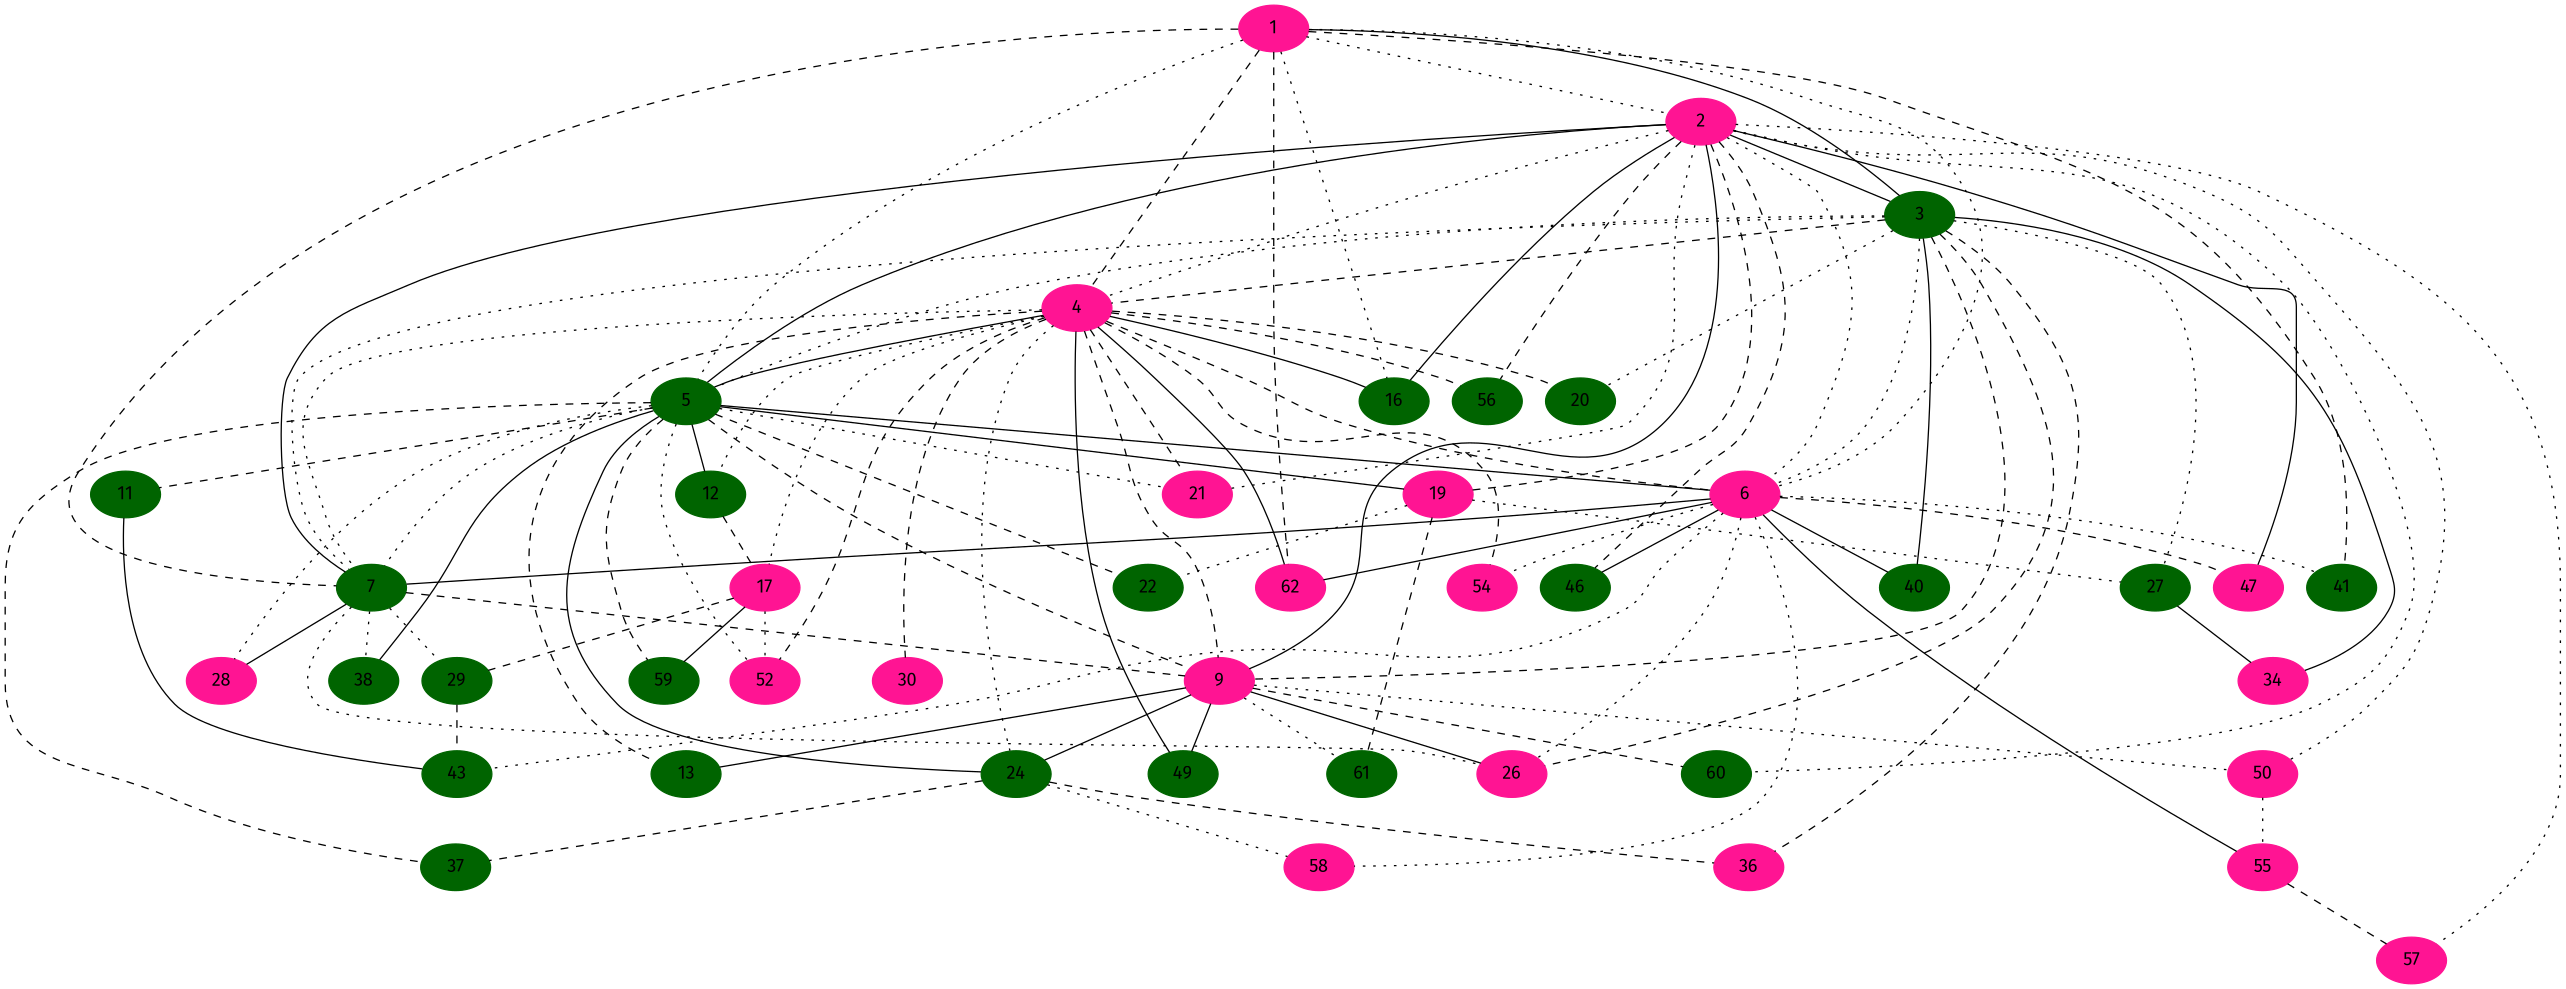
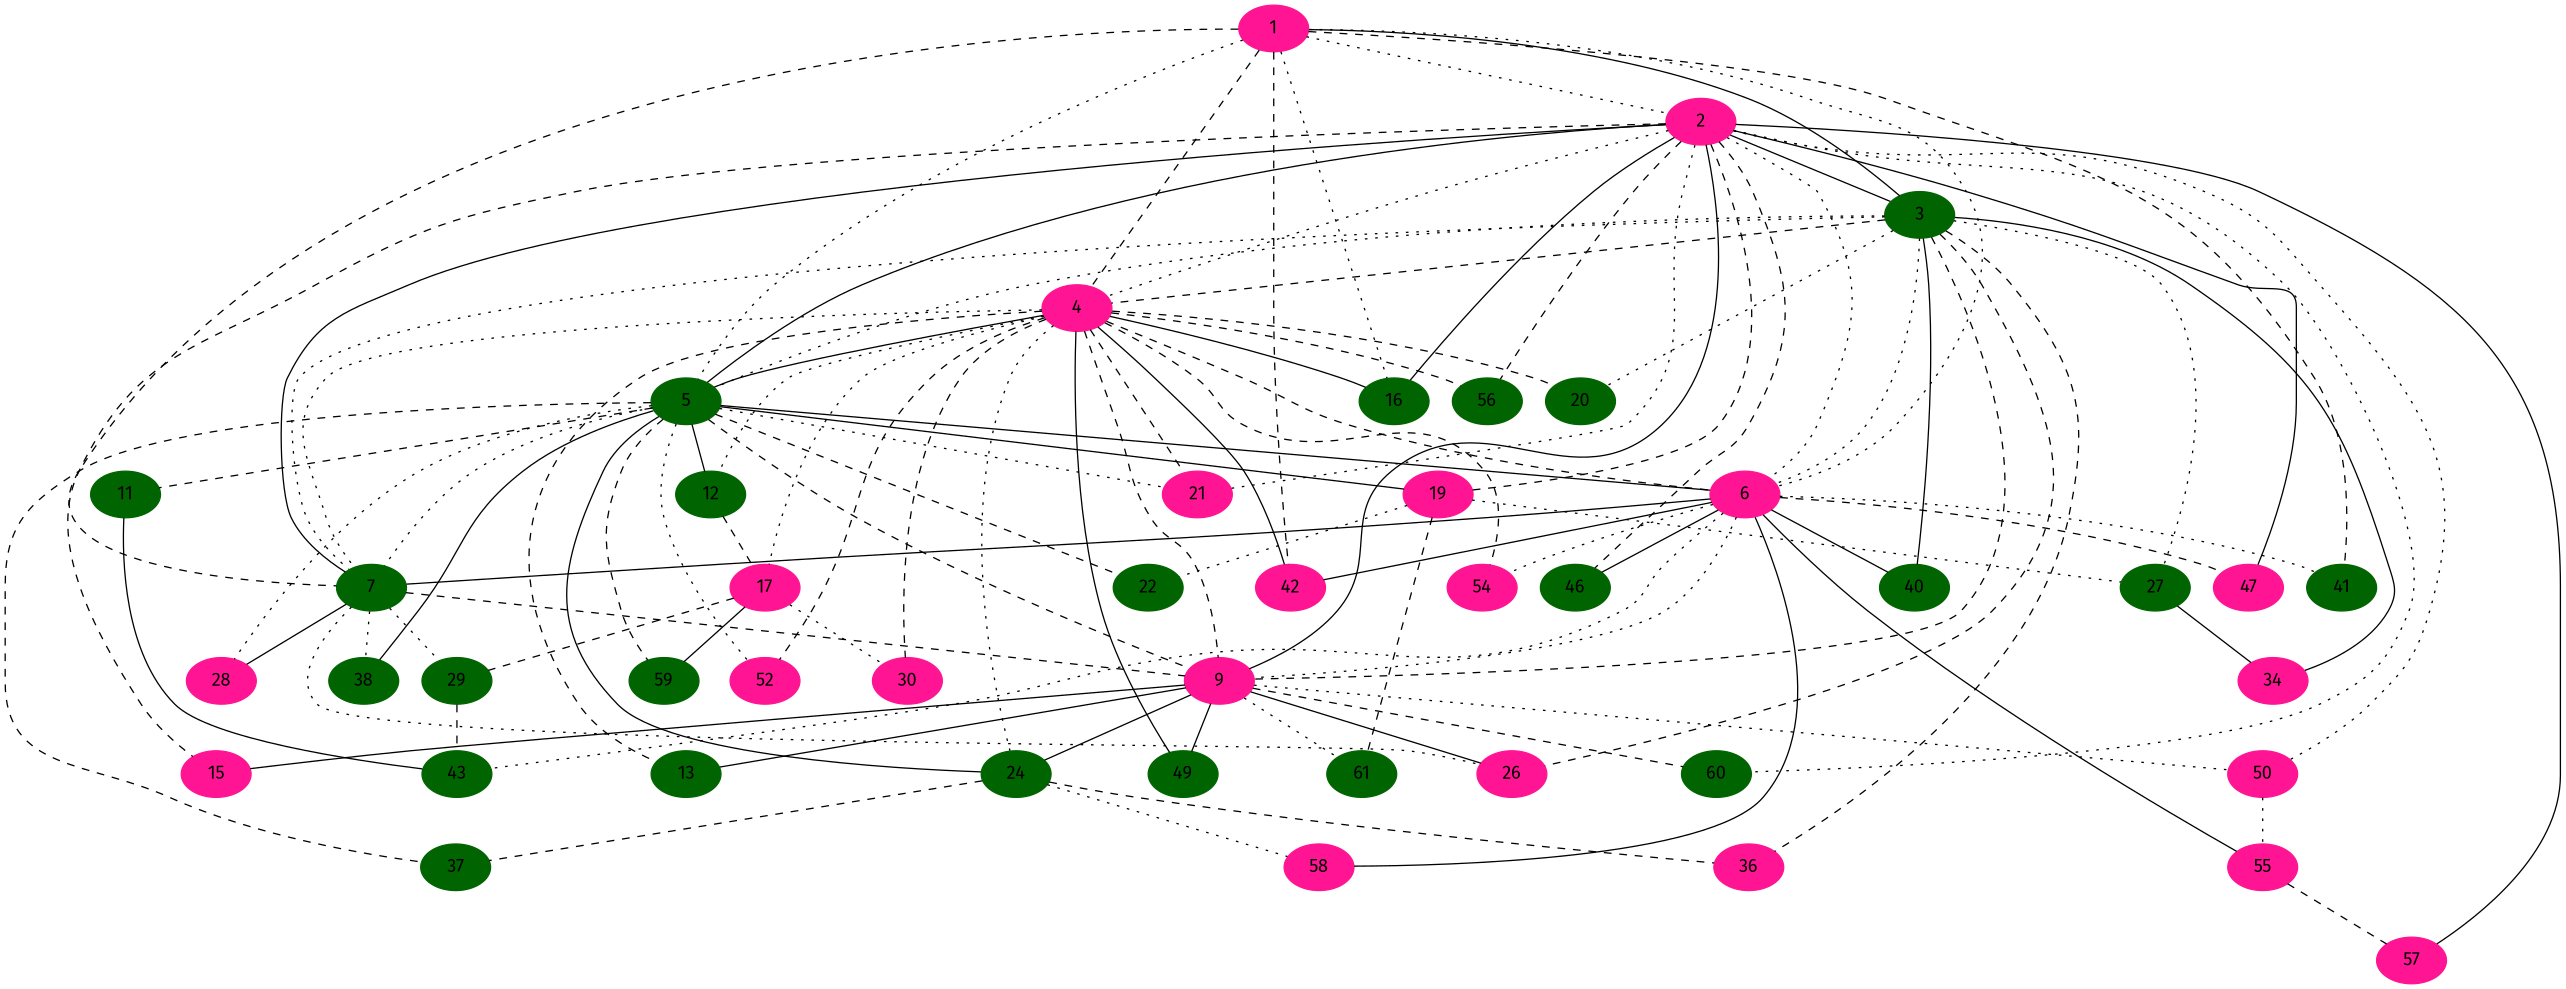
edge "2" -- "57": style dotted -> solid
node "62": label "62" -> "42"
edge "17" -- "52": now "17" -- "30"
edge "6" -- "26": now "6" -- "9"
node "15": added
edge "6" -- "58": style dotted -> solid
